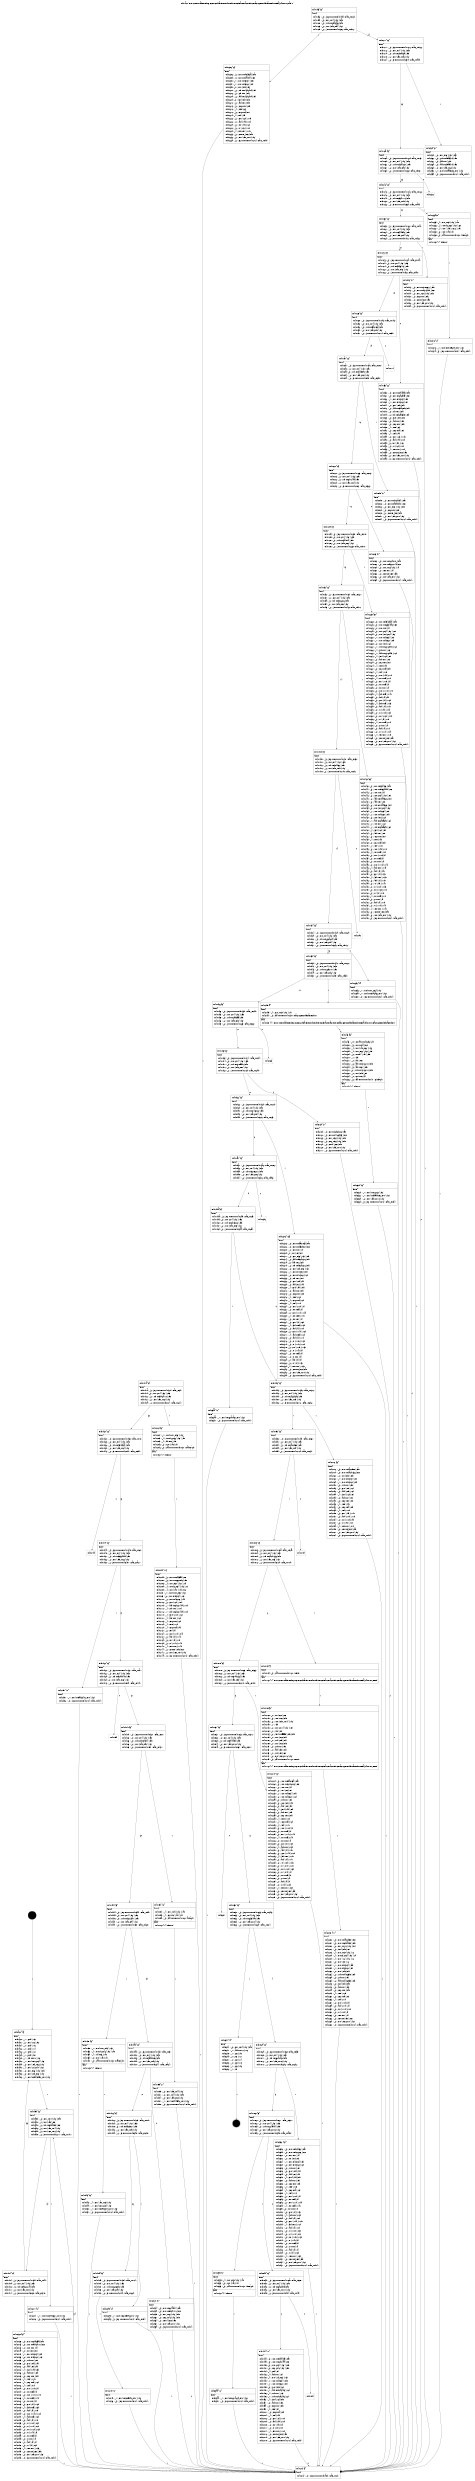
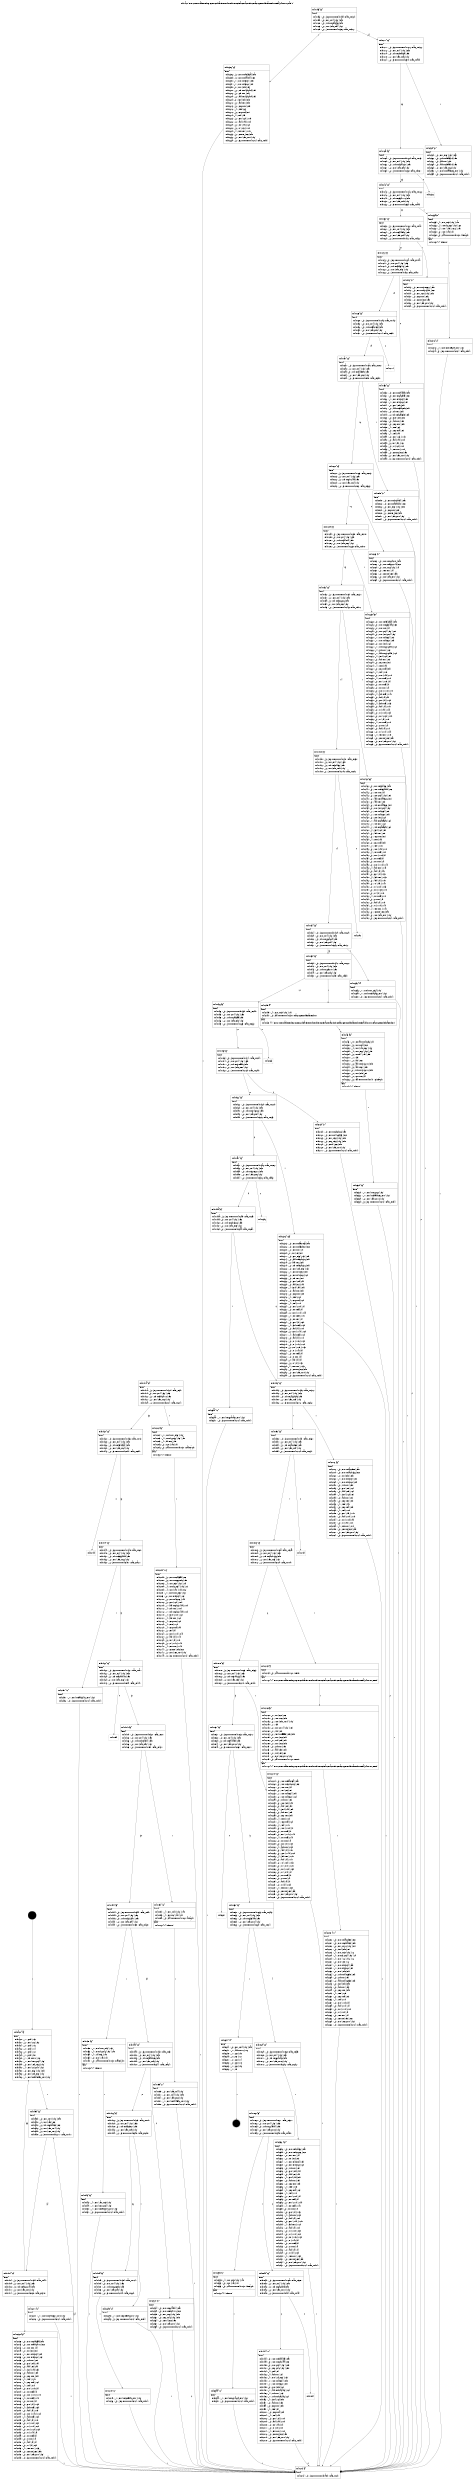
edge "0x401e69 [25]" -> "0x401e82 [25]": removed, label "3"
edge "0x401aed [23]" -> "0x402271 [12]": removed, label "1"
